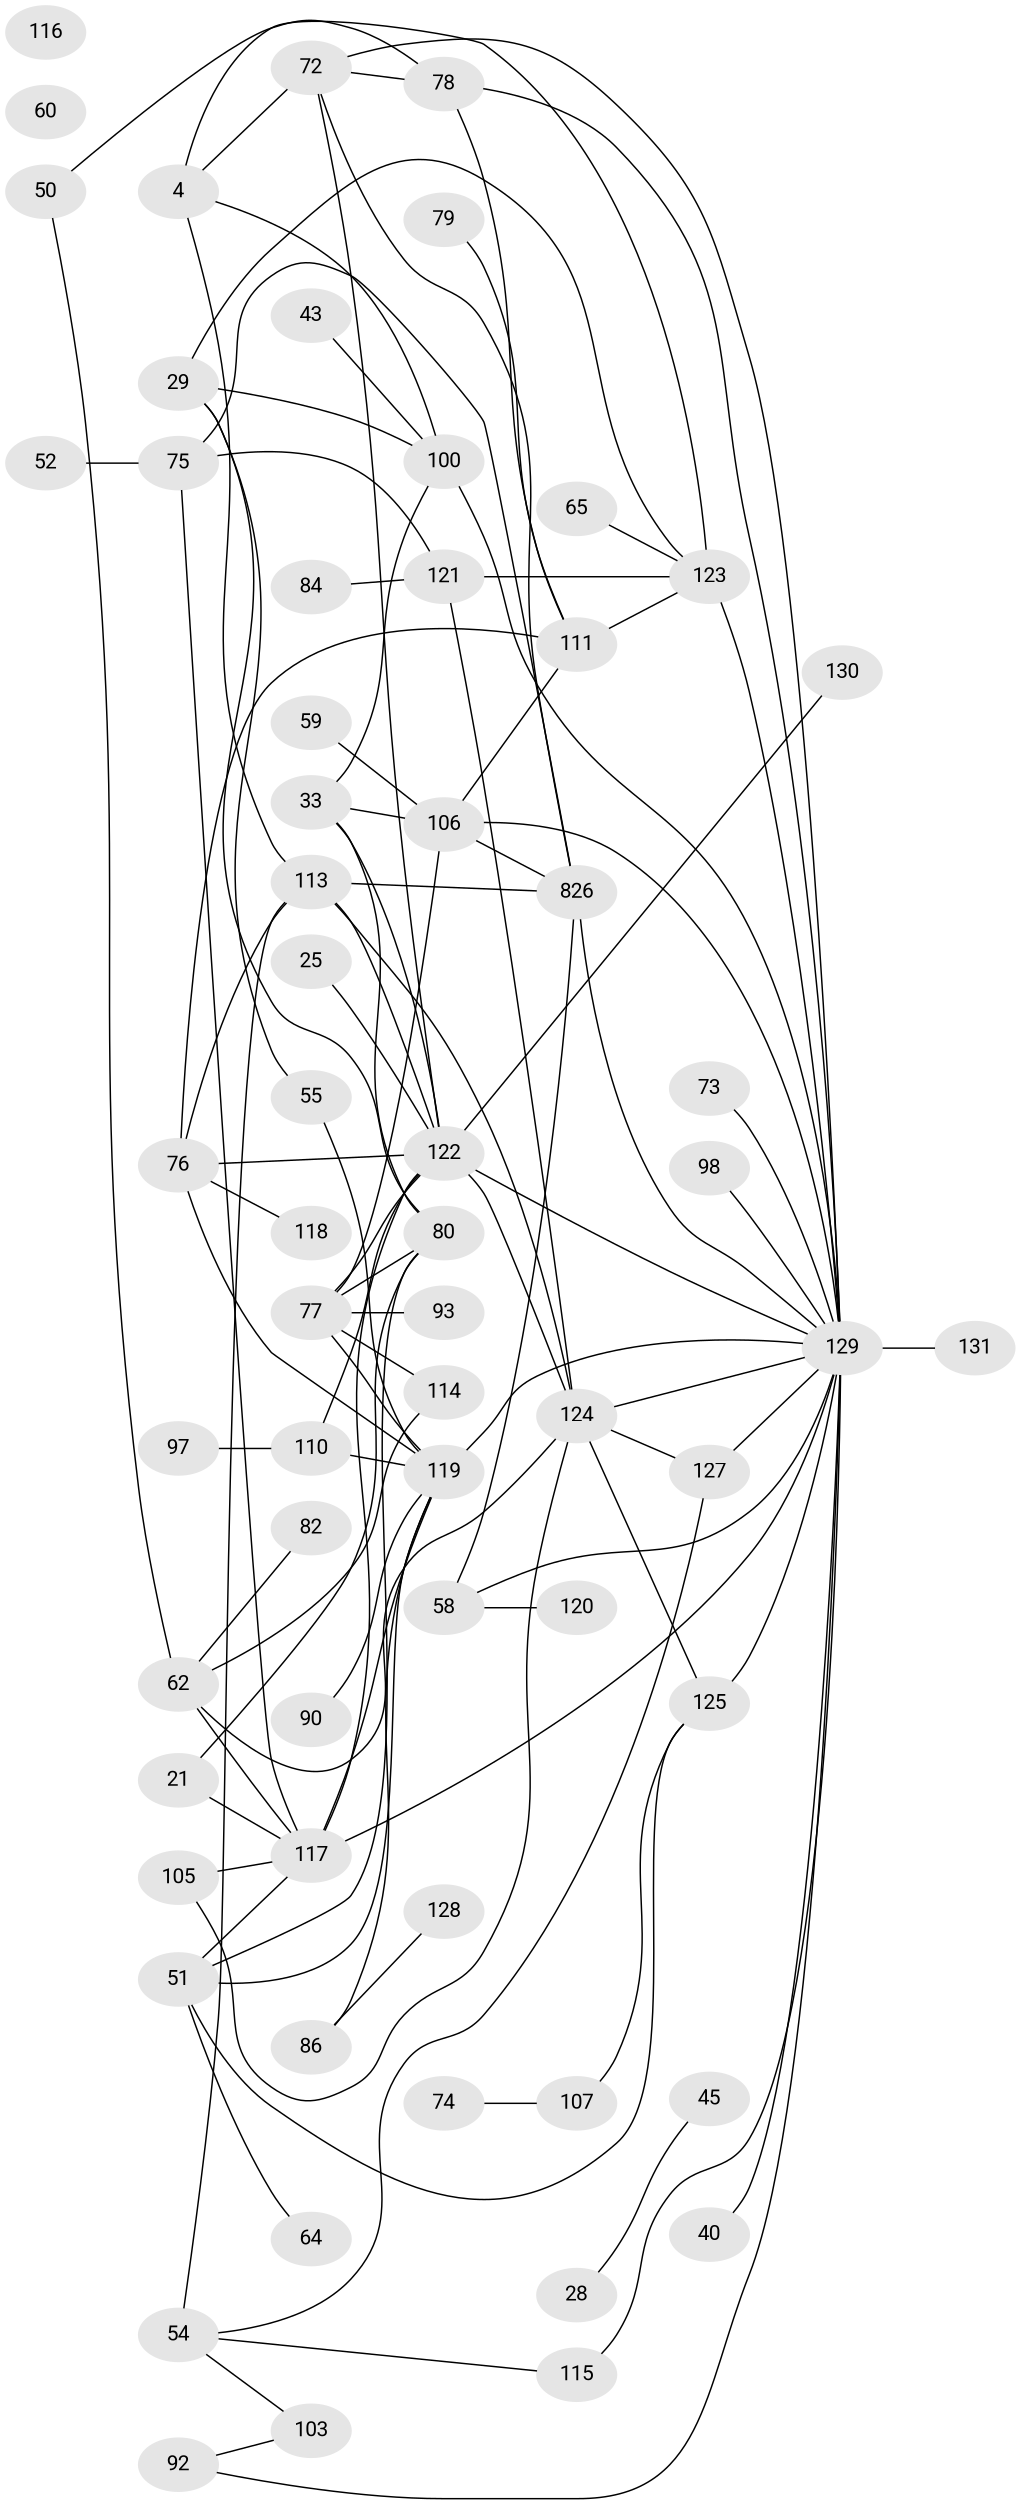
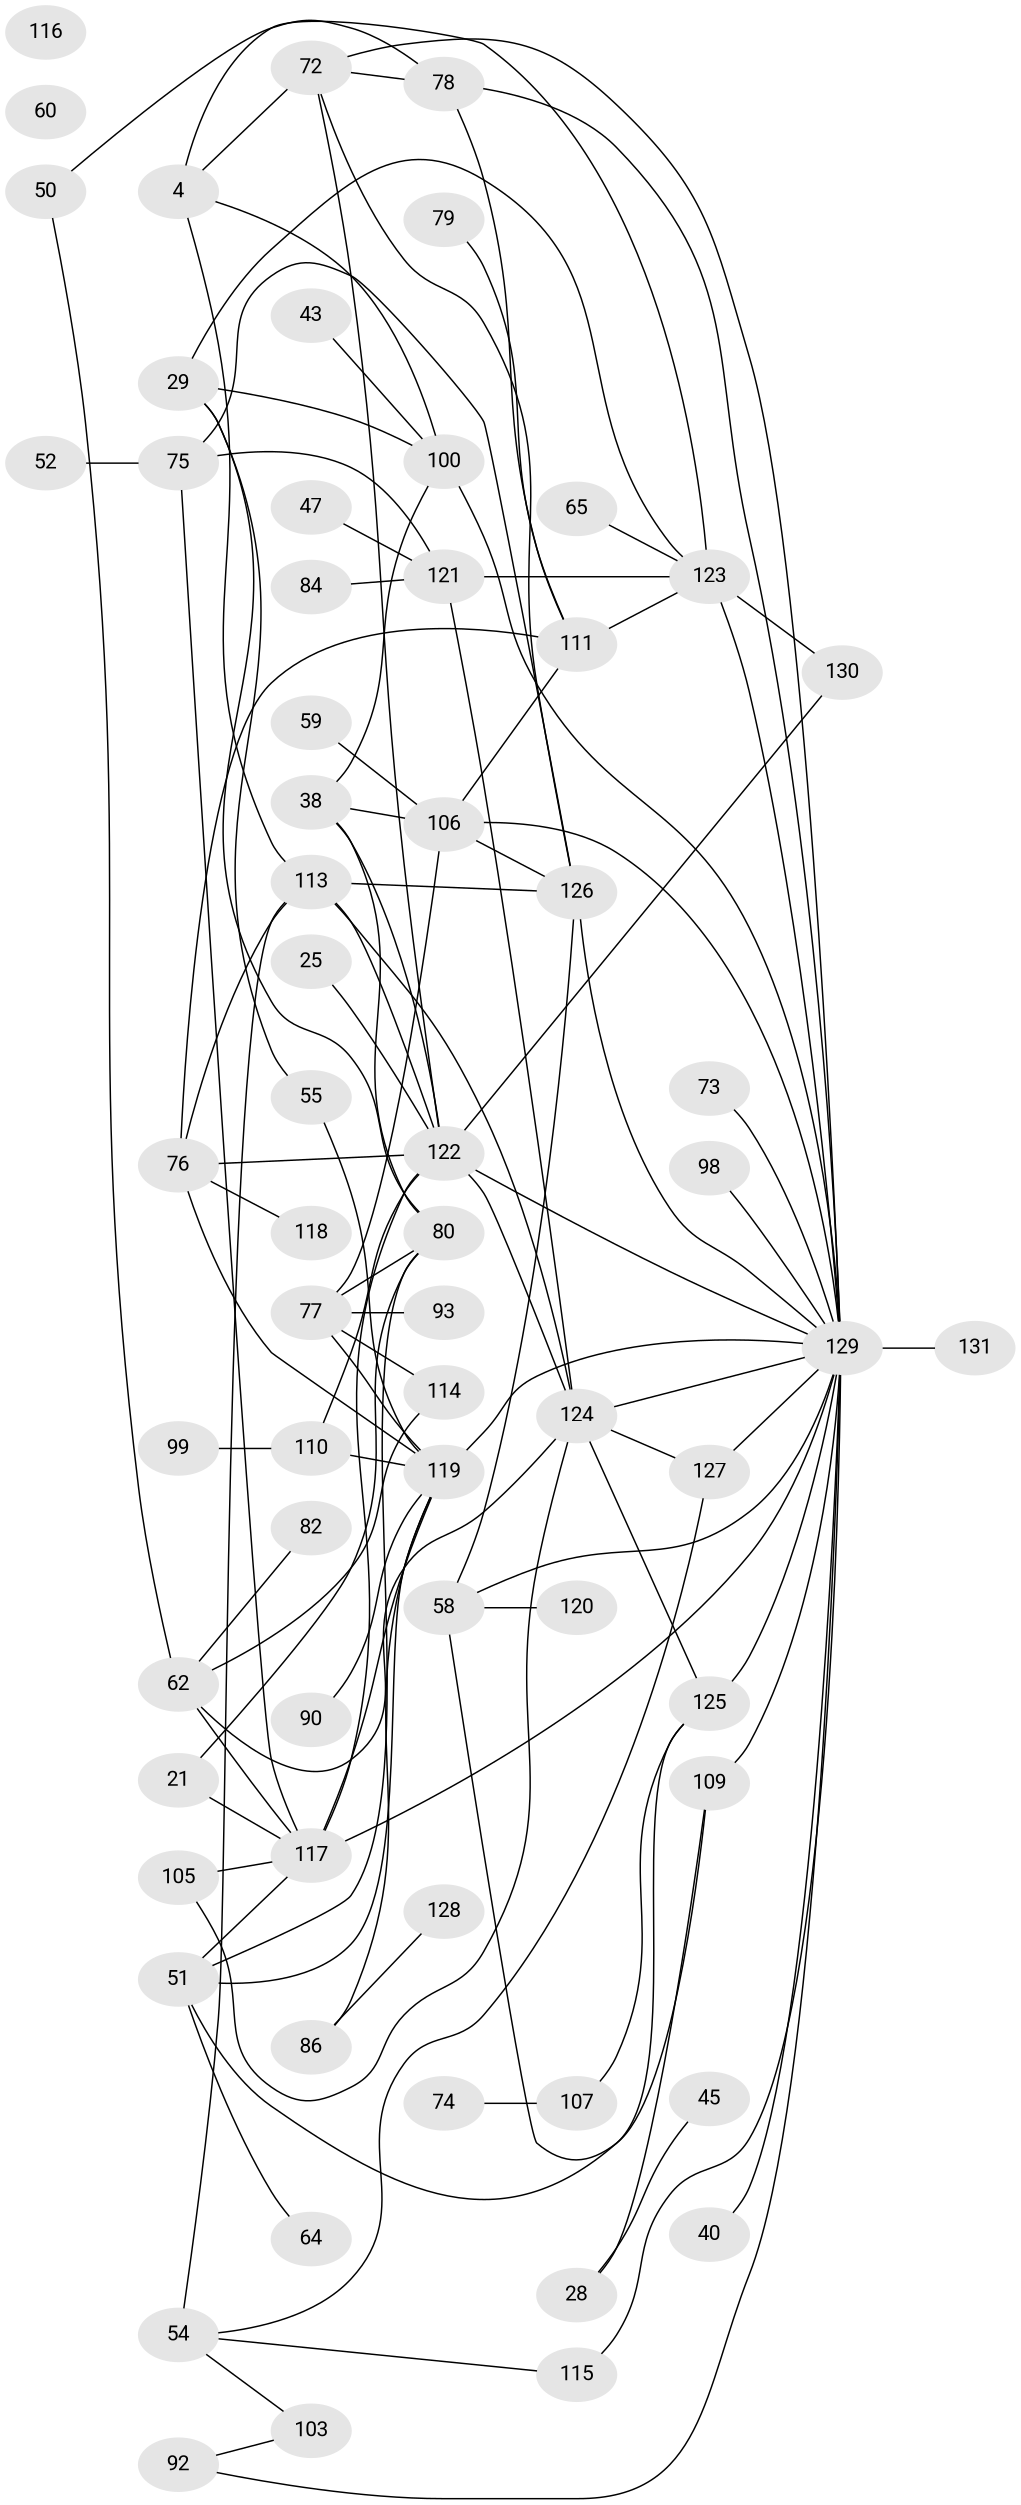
node "47": added
edge "123" -- "130": added
node "33": label "33" -> "38"
node "826": label "826" -> "126"
edge "122" -- "77": removed
node "97": label "97" -> "99"
node "109": added
